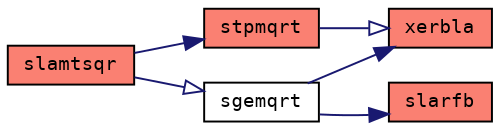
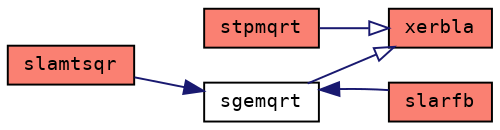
edge "slamtsqr" -> "stpmqrt": removed
edge "sgemqrt" -> "xerbla": arrowhead normal -> onormal
edge "slamtsqr" -> "sgemqrt": arrowhead onormal -> normal
edge "sgemqrt" -> "slarfb": reversed
